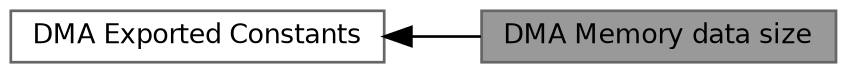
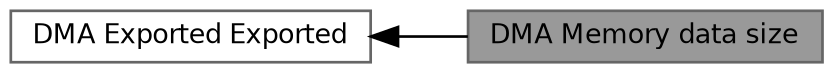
node "DMA Exported Constants": label "DMA Exported Constants" -> "DMA Exported Exported"
